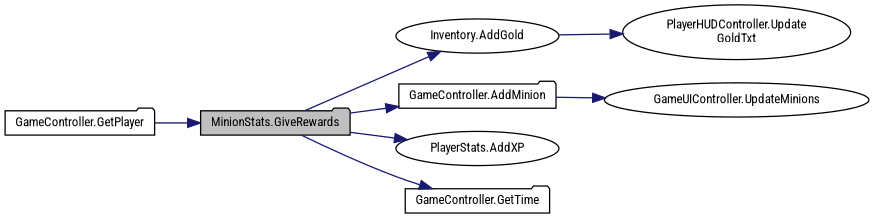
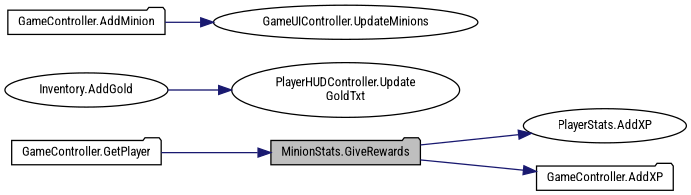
edge "MinionStats.GiveRewards" -> "Inventory.AddGold": removed
edge "MinionStats.GiveRewards" -> "GameController.AddMinion": removed
node "GameController.GetTime": label "GameController.GetTime" -> "GameController.AddXP"
